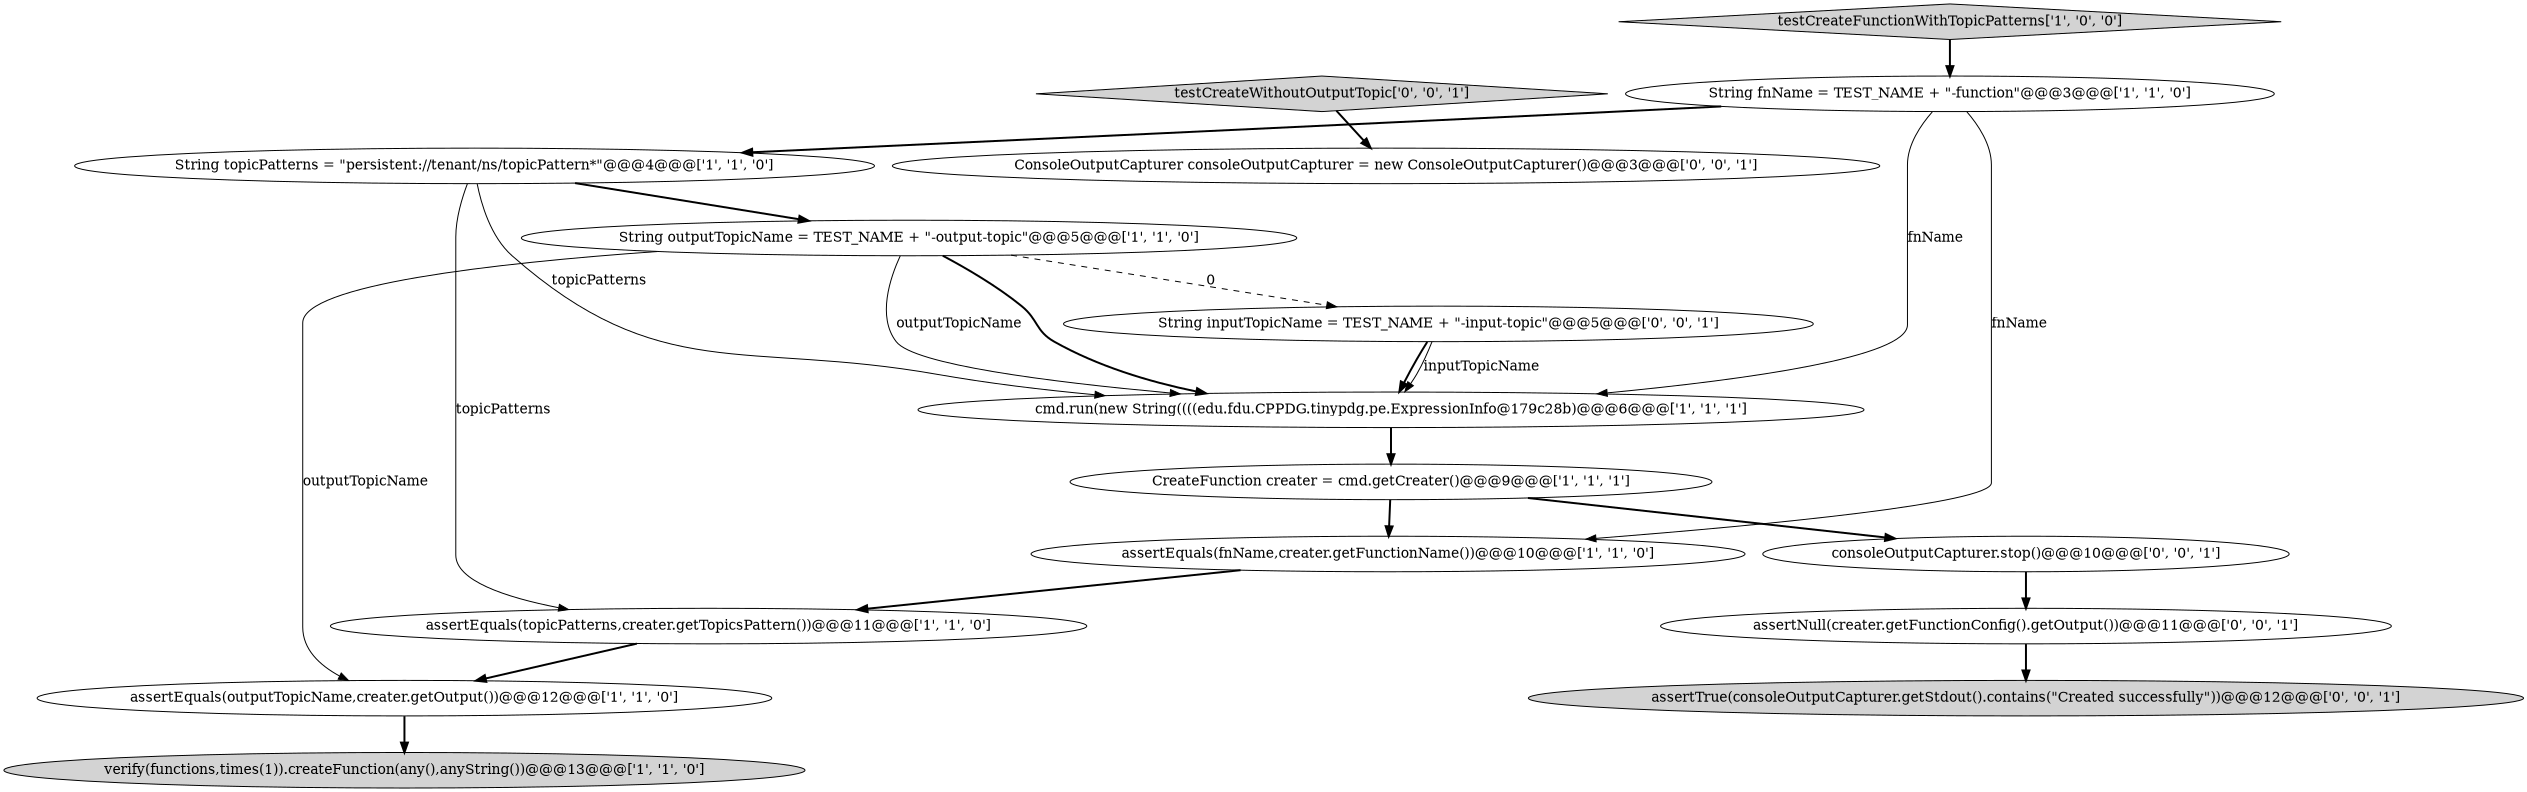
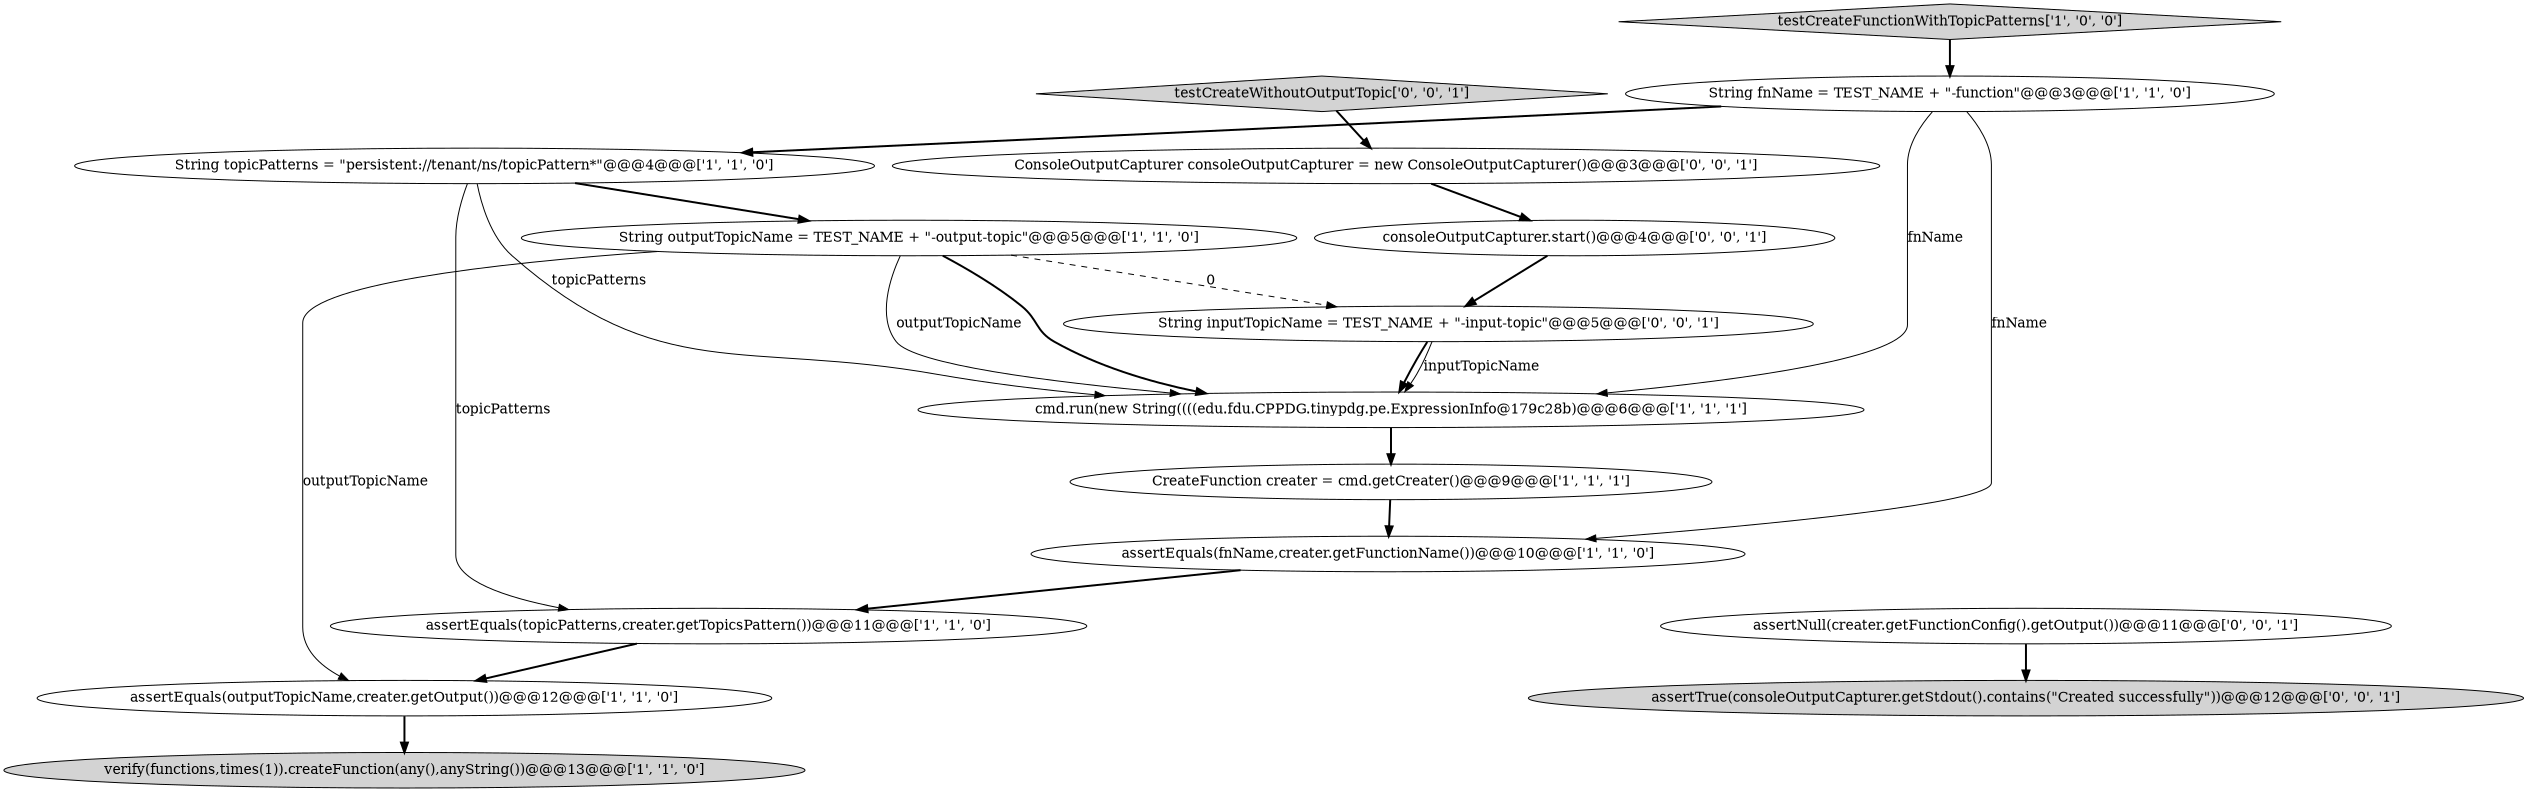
node "consoleOutputCapturer.start()@@@4@@@['0', '0', '1']": added
node "consoleOutputCapturer.stop()@@@10@@@['0', '0', '1']": removed
